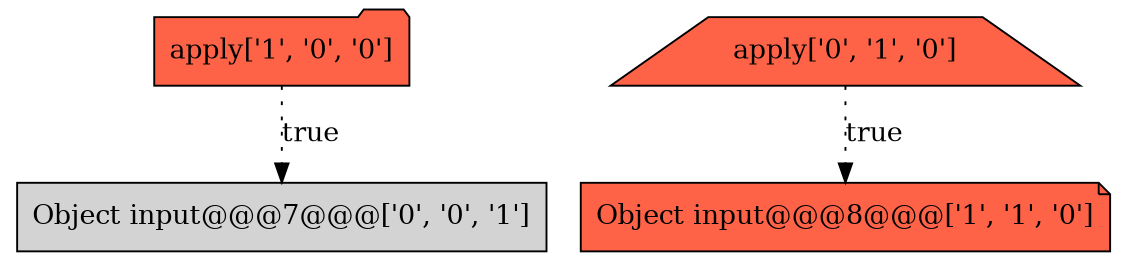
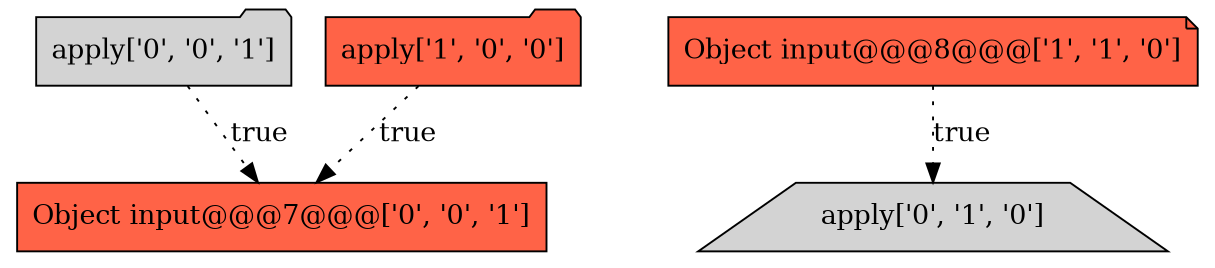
node "apply['0', '0', '1']": added
node "apply['0', '1', '0']": fillcolor tomato -> lightgray
edge "apply['0', '1', '0']" -> "Object input@@@8@@@['1', '1', '0']": reversed
node "Object input@@@7@@@['0', '0', '1']": fillcolor lightgray -> tomato
